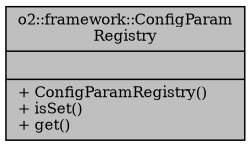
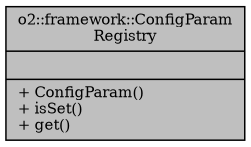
node "o2::framework::ConfigParam": text "+ ConfigParamRegistry()" -> "+ ConfigParam()"
